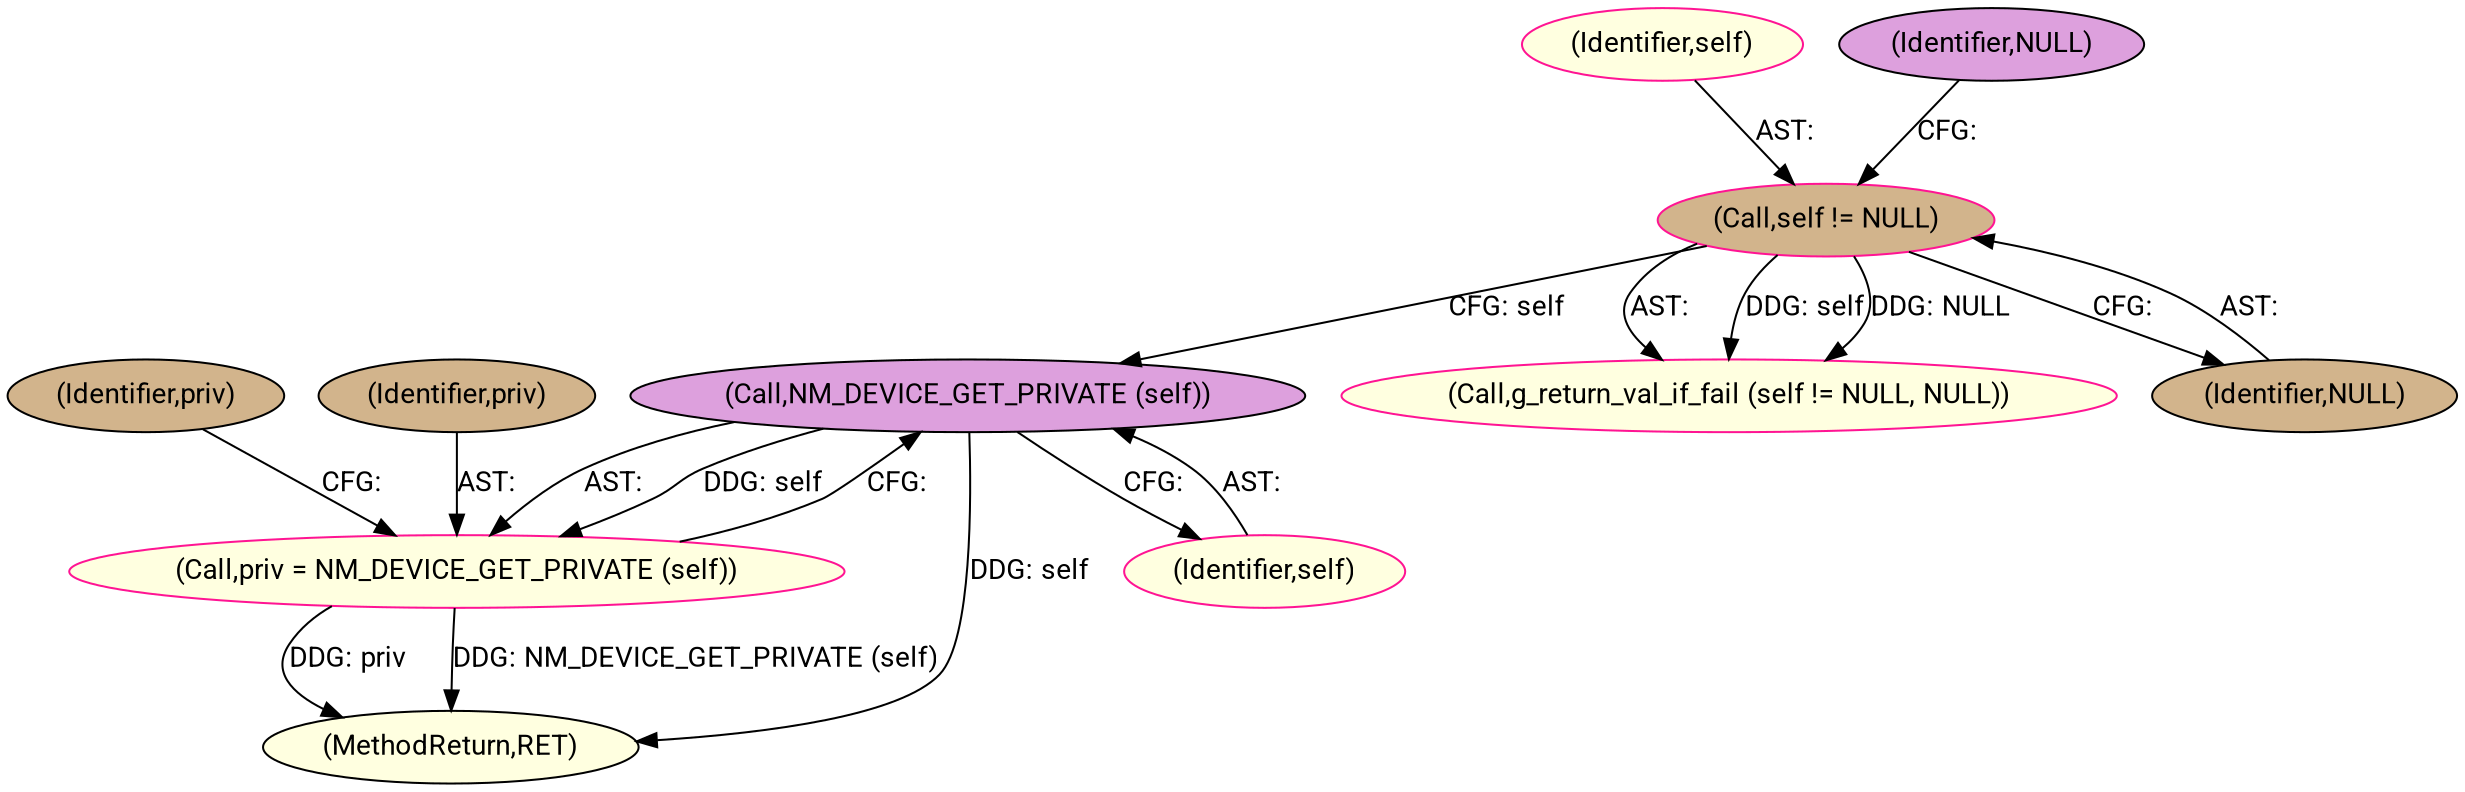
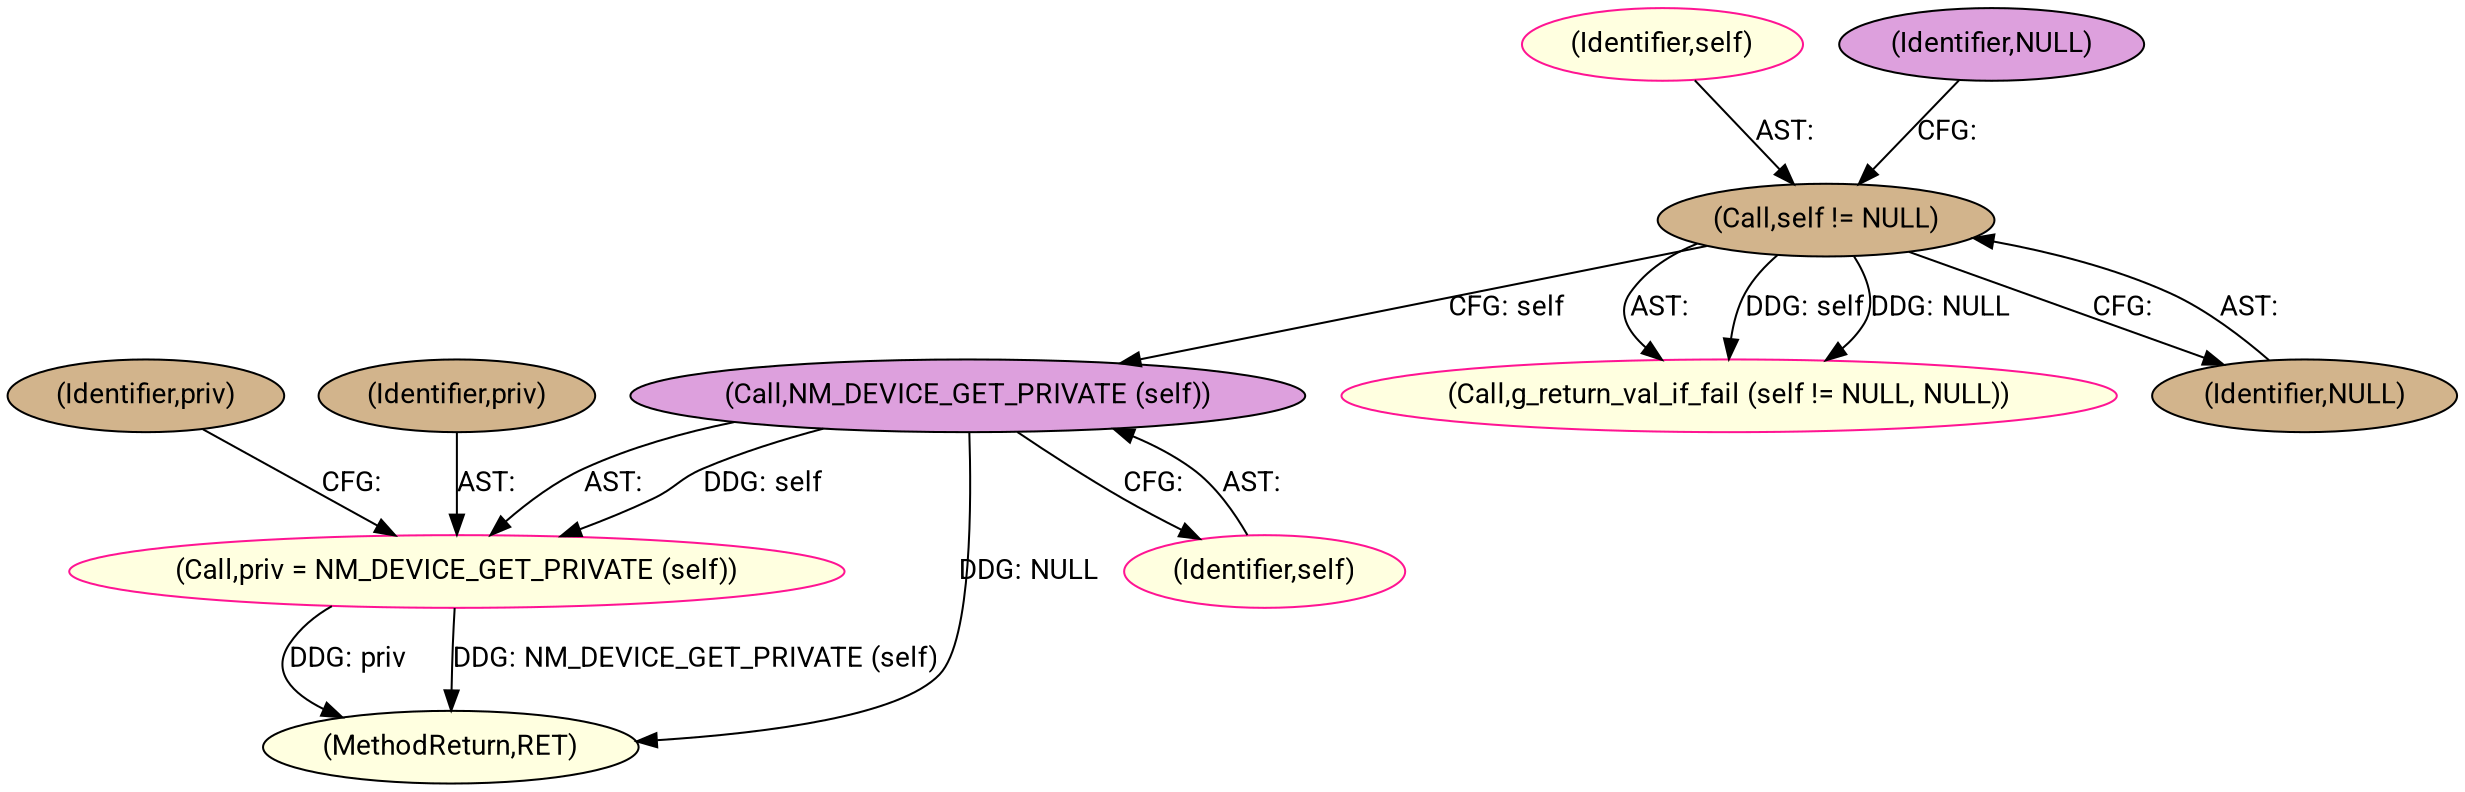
node "(Call,self != NULL)": color deeppink -> black
edge "(Call,priv = NM_DEVICE_GET_PRIVATE (self))" -> "(Call,NM_DEVICE_GET_PRIVATE (self))": removed, label "CFG:"
edge "(Call,NM_DEVICE_GET_PRIVATE (self))" -> "(MethodReturn,RET)": label "DDG: self" -> "DDG: NULL"
